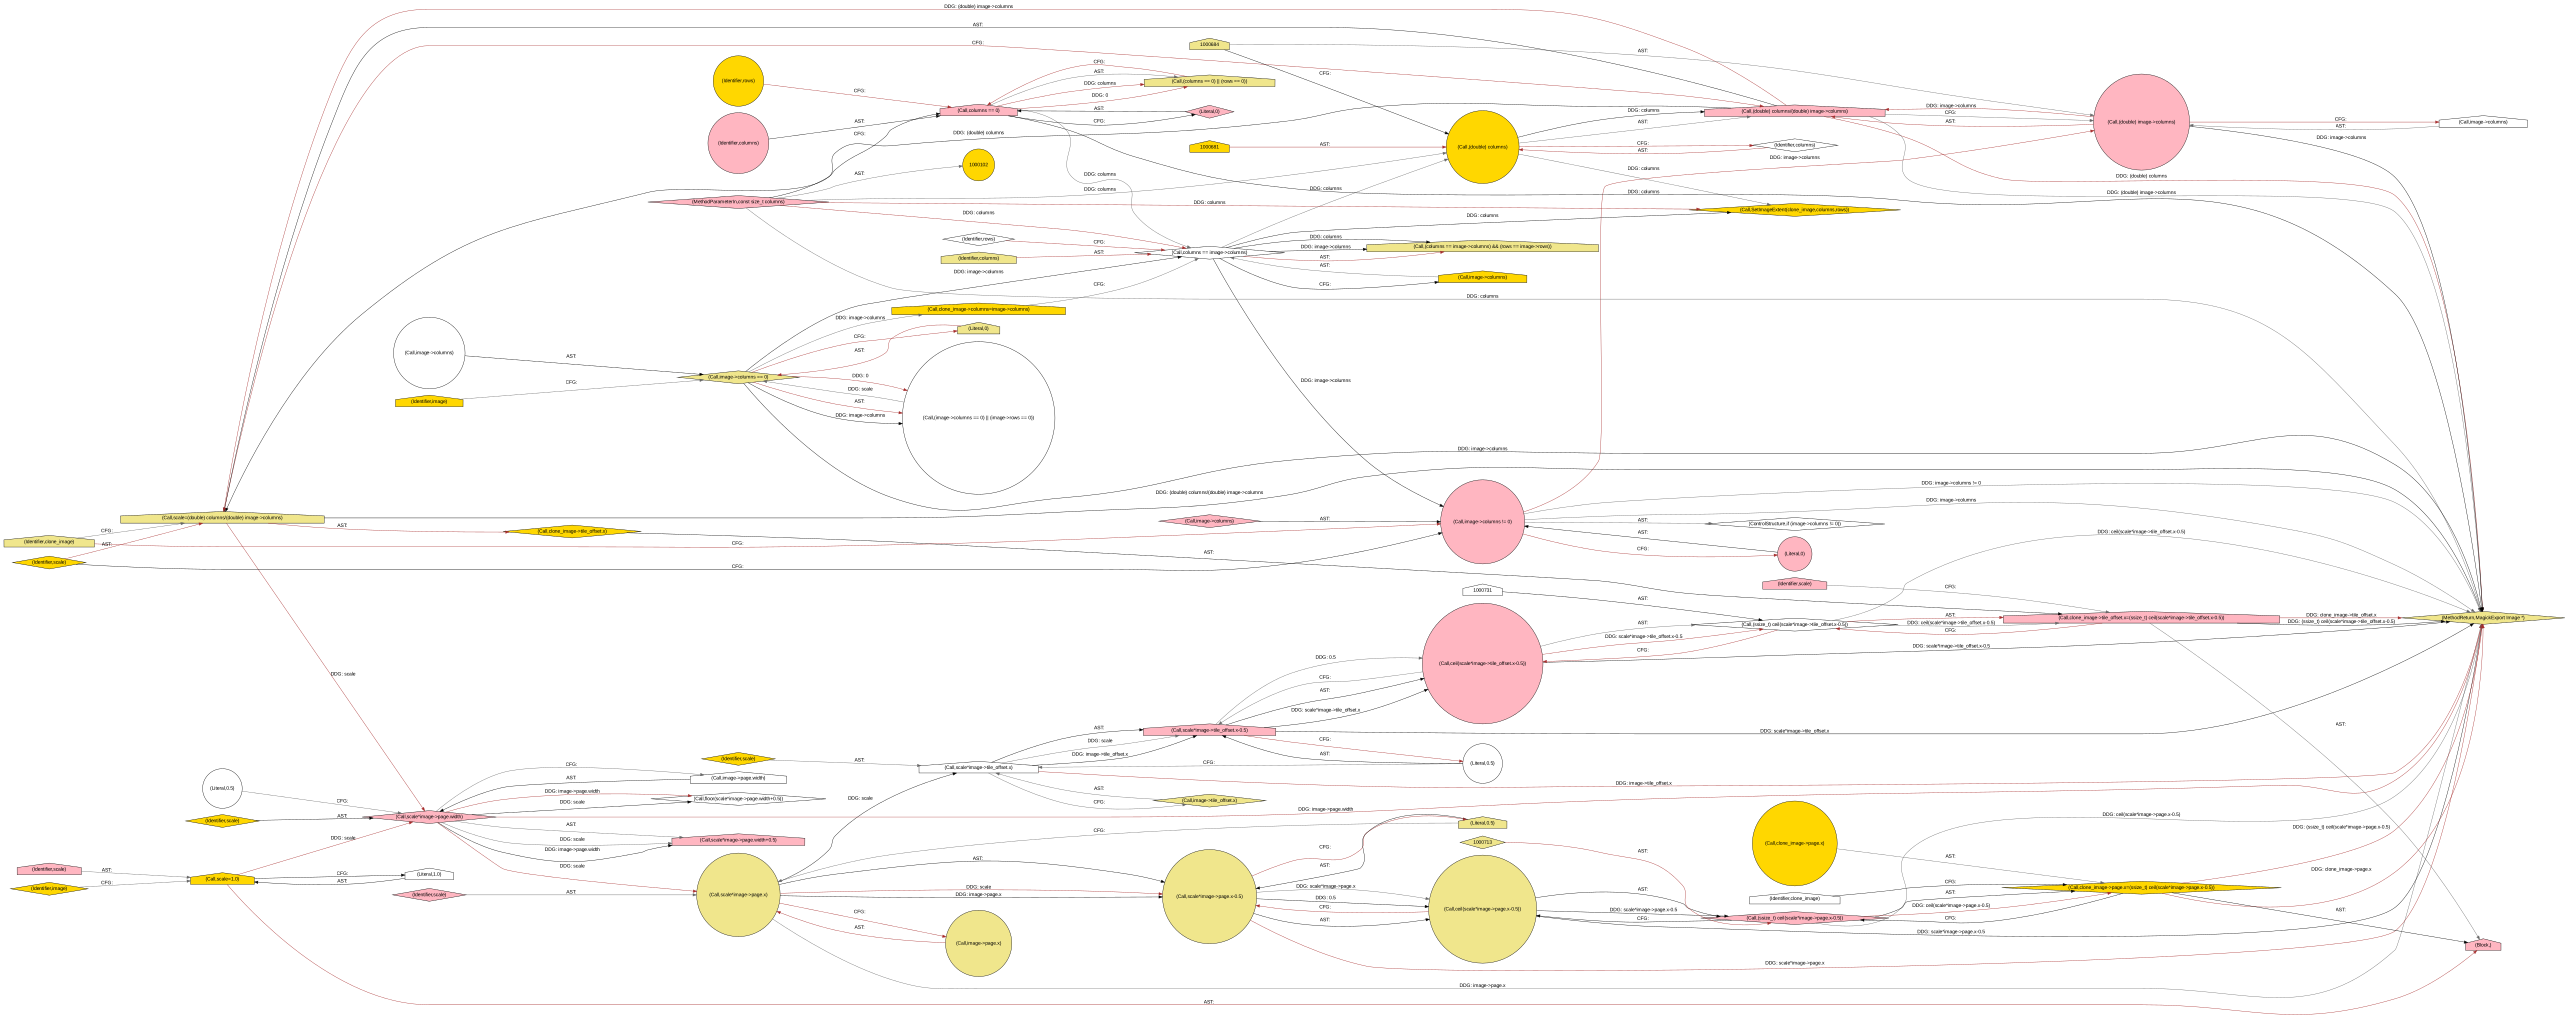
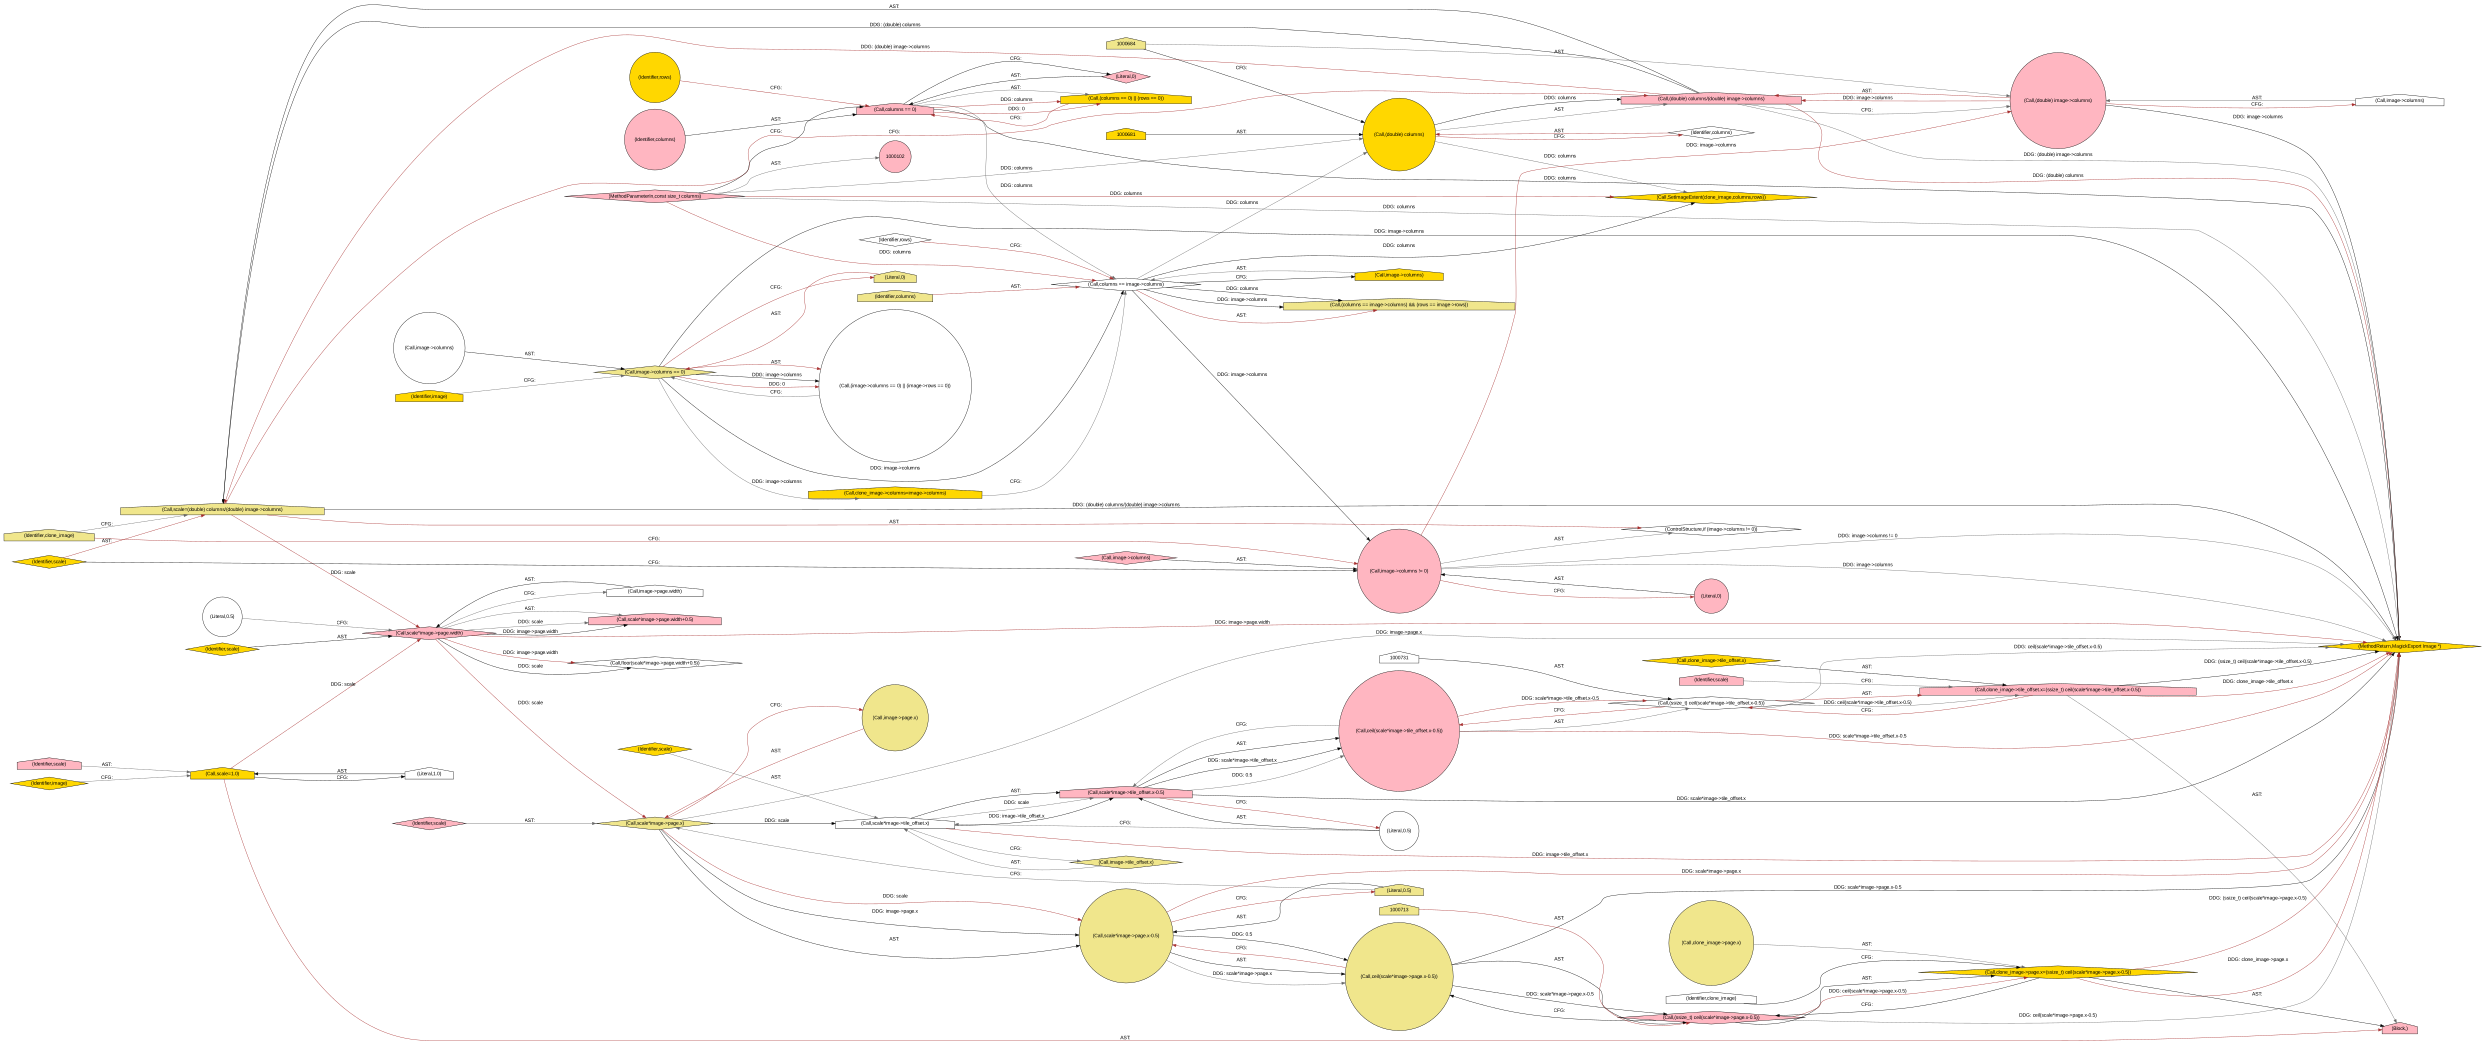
node "(Call,(columns == 0) || (rows == 0))": fillcolor khaki -> gold
edge "1000681" -> "(Call,(double) columns)": color brown -> black
node "1000102": fillcolor gold -> lightpink
edge "(Call,(image->columns == 0) || (image->rows == 0))" -> "(Call,image->columns == 0)": label "DDG: scale" -> "CFG: "
edge "(Call,scale=(double) columns/(double) image->columns)" -> "(Call,clone_image->tile_offset.x)": now "(Call,scale=(double) columns/(double) image->columns)" -> "(ControlStructure,if (image->columns != 0))"
node "(MethodReturn,MagickExport Image *)": fillcolor khaki -> gold
edge "(Call,ceil(scale*image->tile_offset.x-0.5))" -> "(MethodReturn,MagickExport Image *)": color black -> brown
node "1000713": shape diamond -> house
node "(Call,clone_image->page.x)": fillcolor gold -> khaki
node "(Call,scale*image->page.x)": shape circle -> diamond
